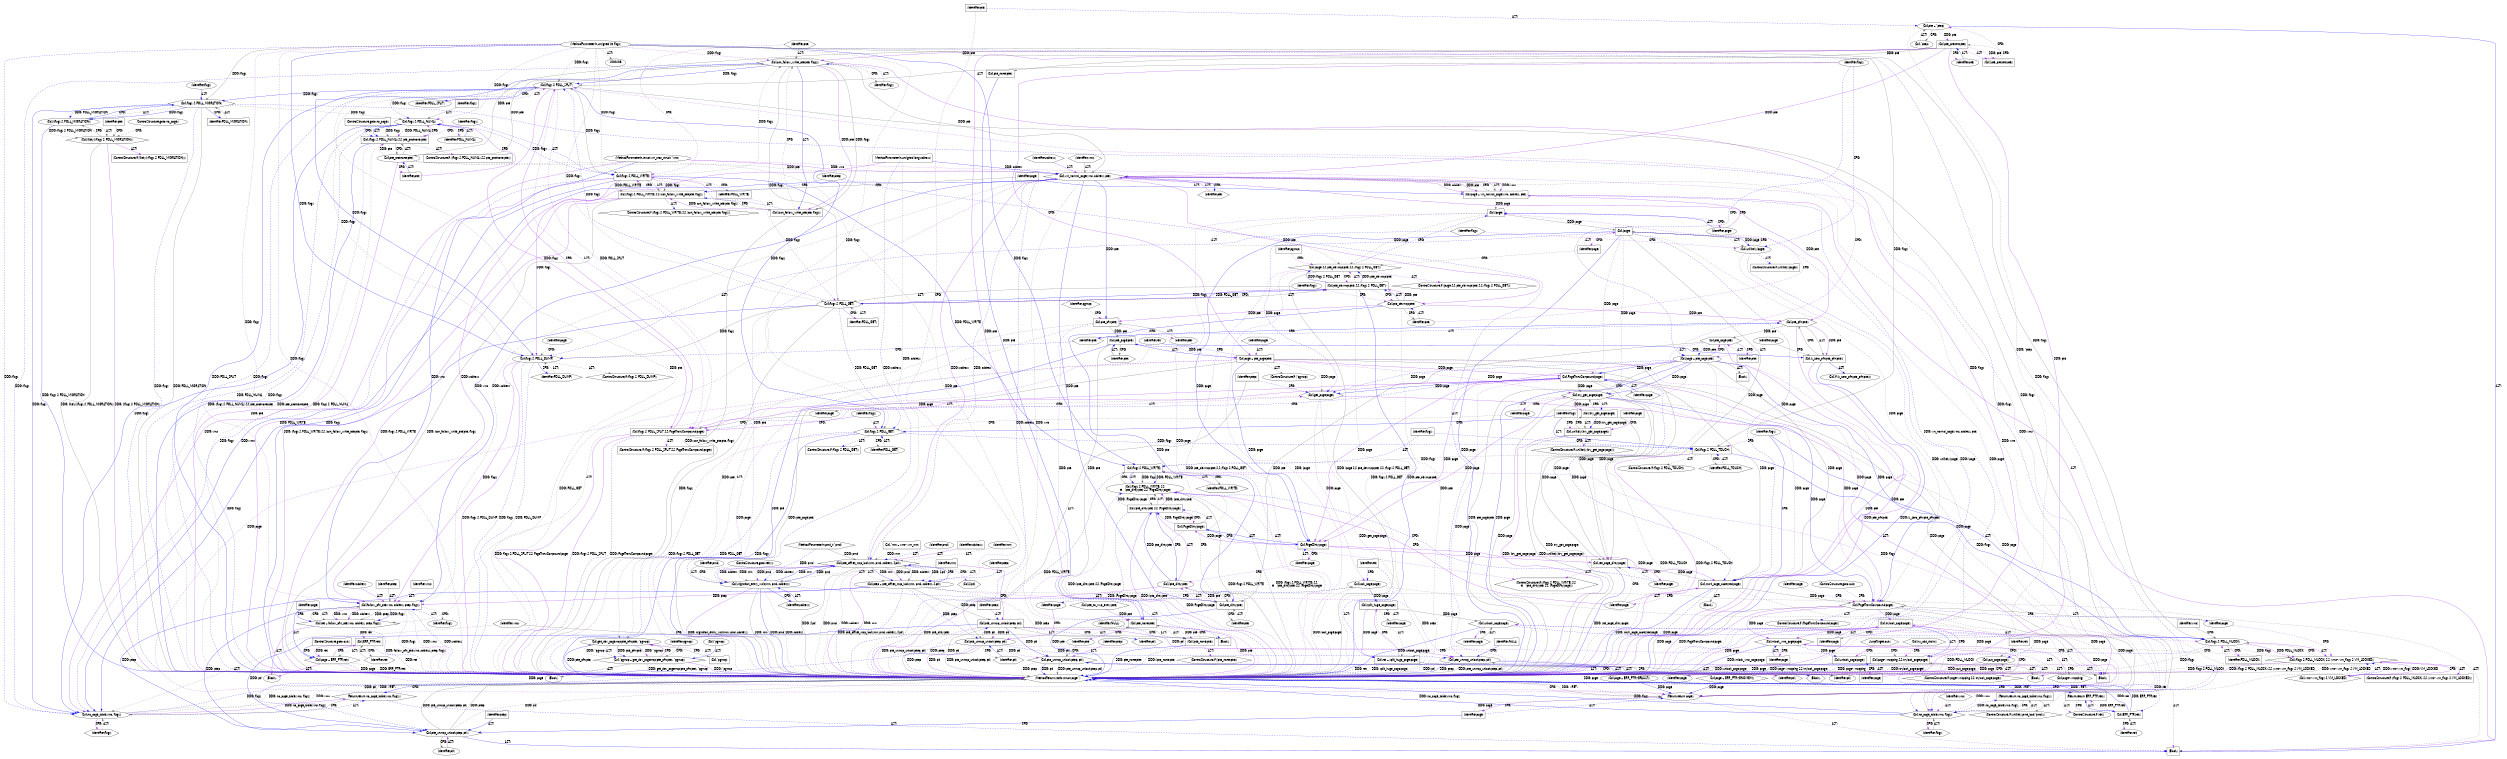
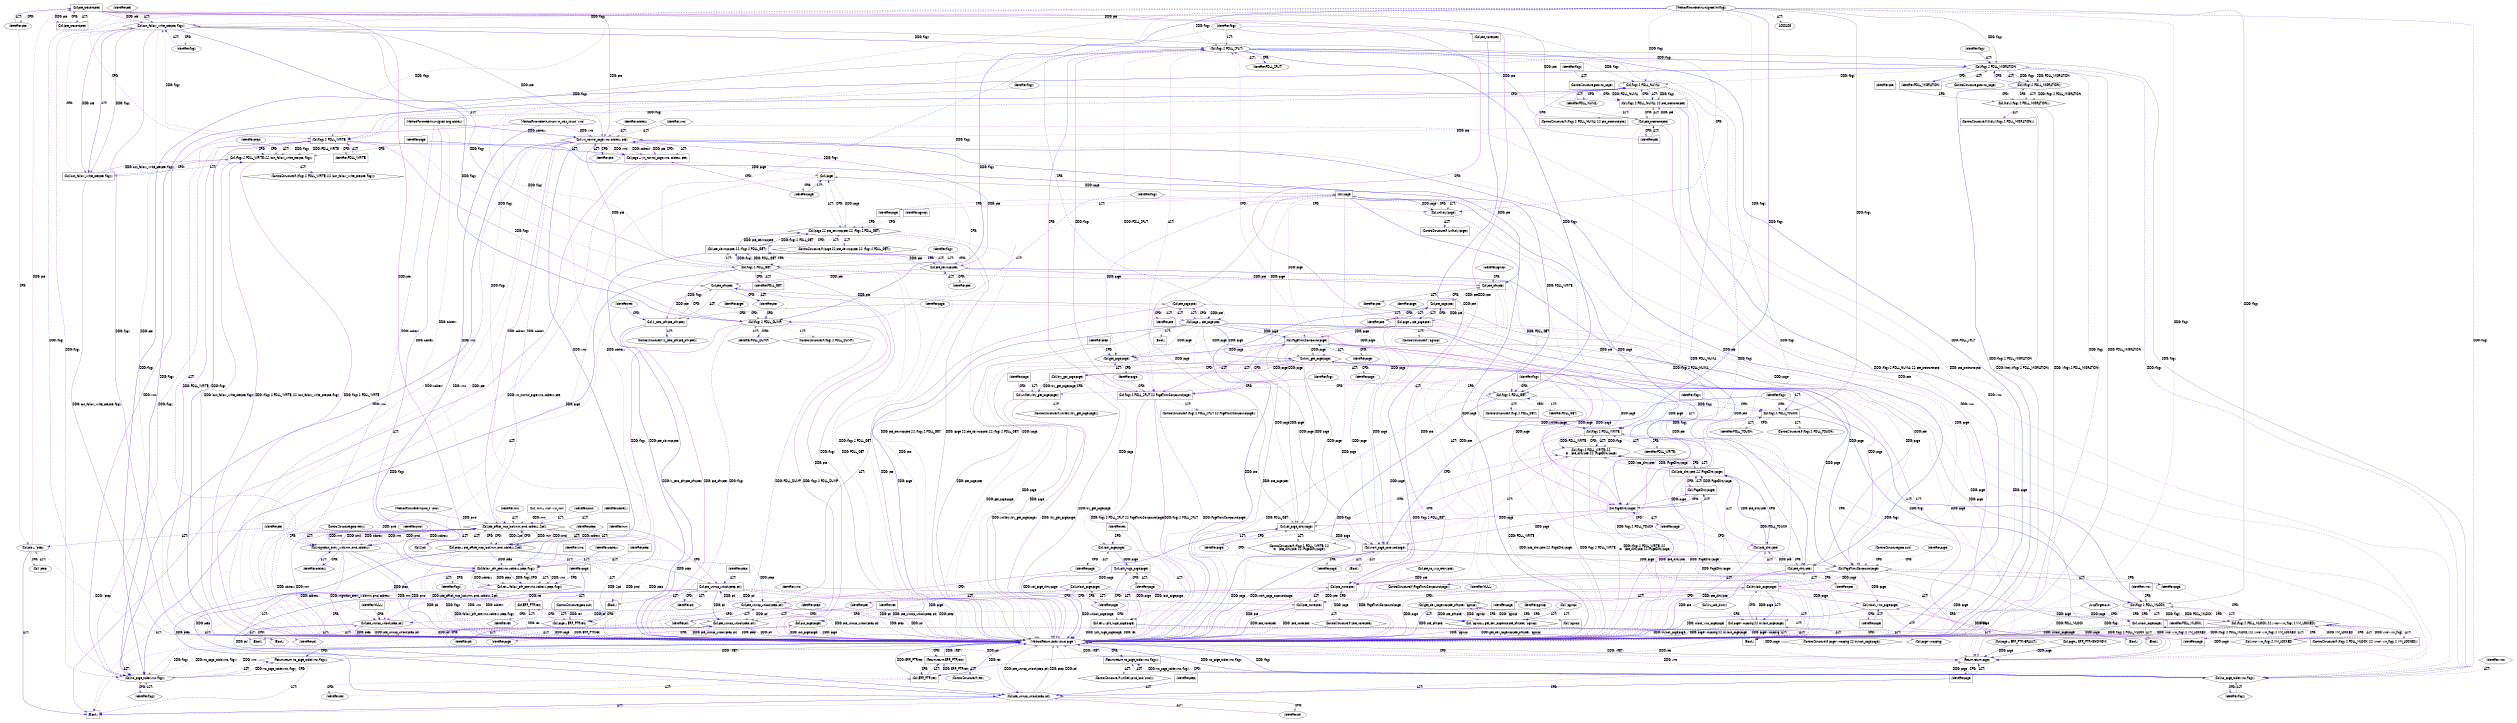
node "(Call,if (is_zero_pfn(pte_pfn(pte))))": label "(Call,if (is_zero_pfn(pte_pfn(pte))))" -> "(ControlStructure,if (is_zero_pfn(pte_pfn(pte))))"
edge "(Call,pte_present(pte))" -> "(MethodReturn,static struct page *)": now "(Call,pte_present(pte))" -> "(Call,&ptl)"
